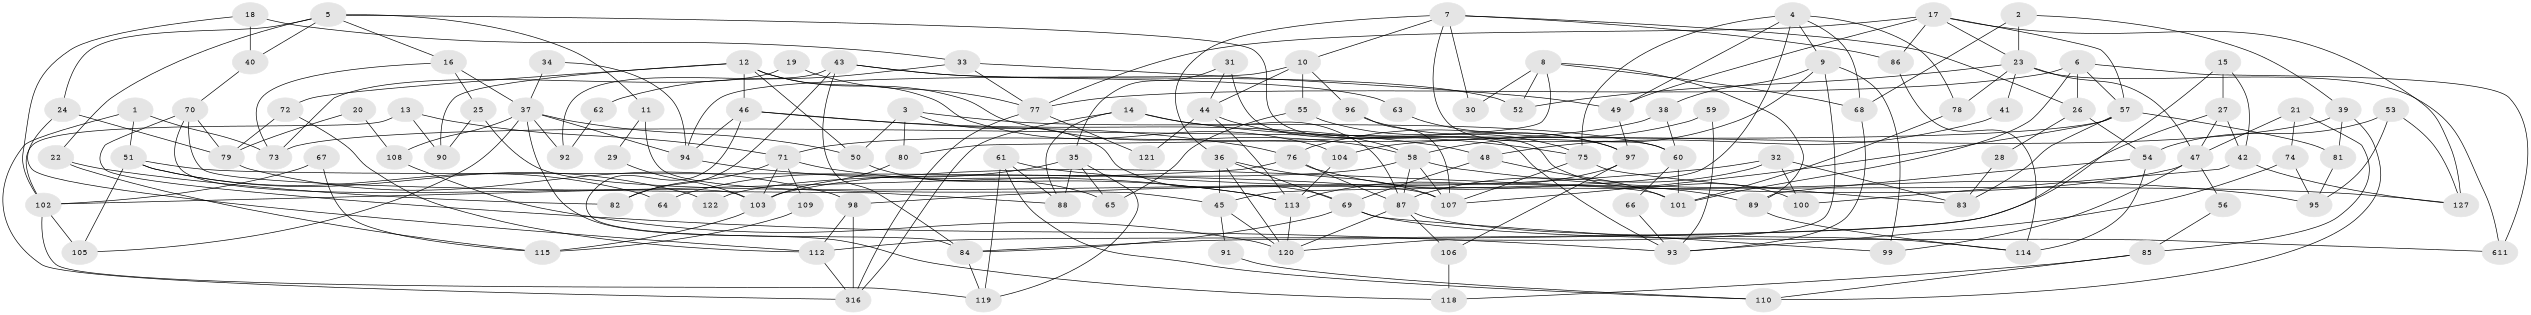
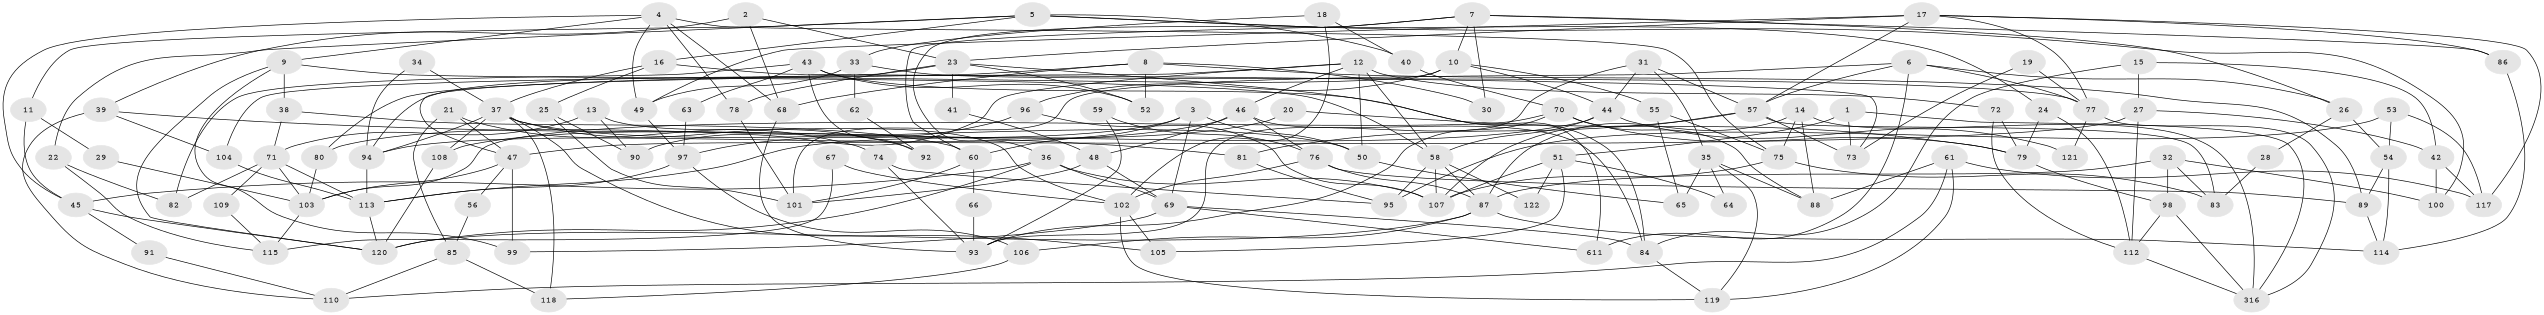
edge "31" -- "57": added
node "127": label "127" -> "117"
